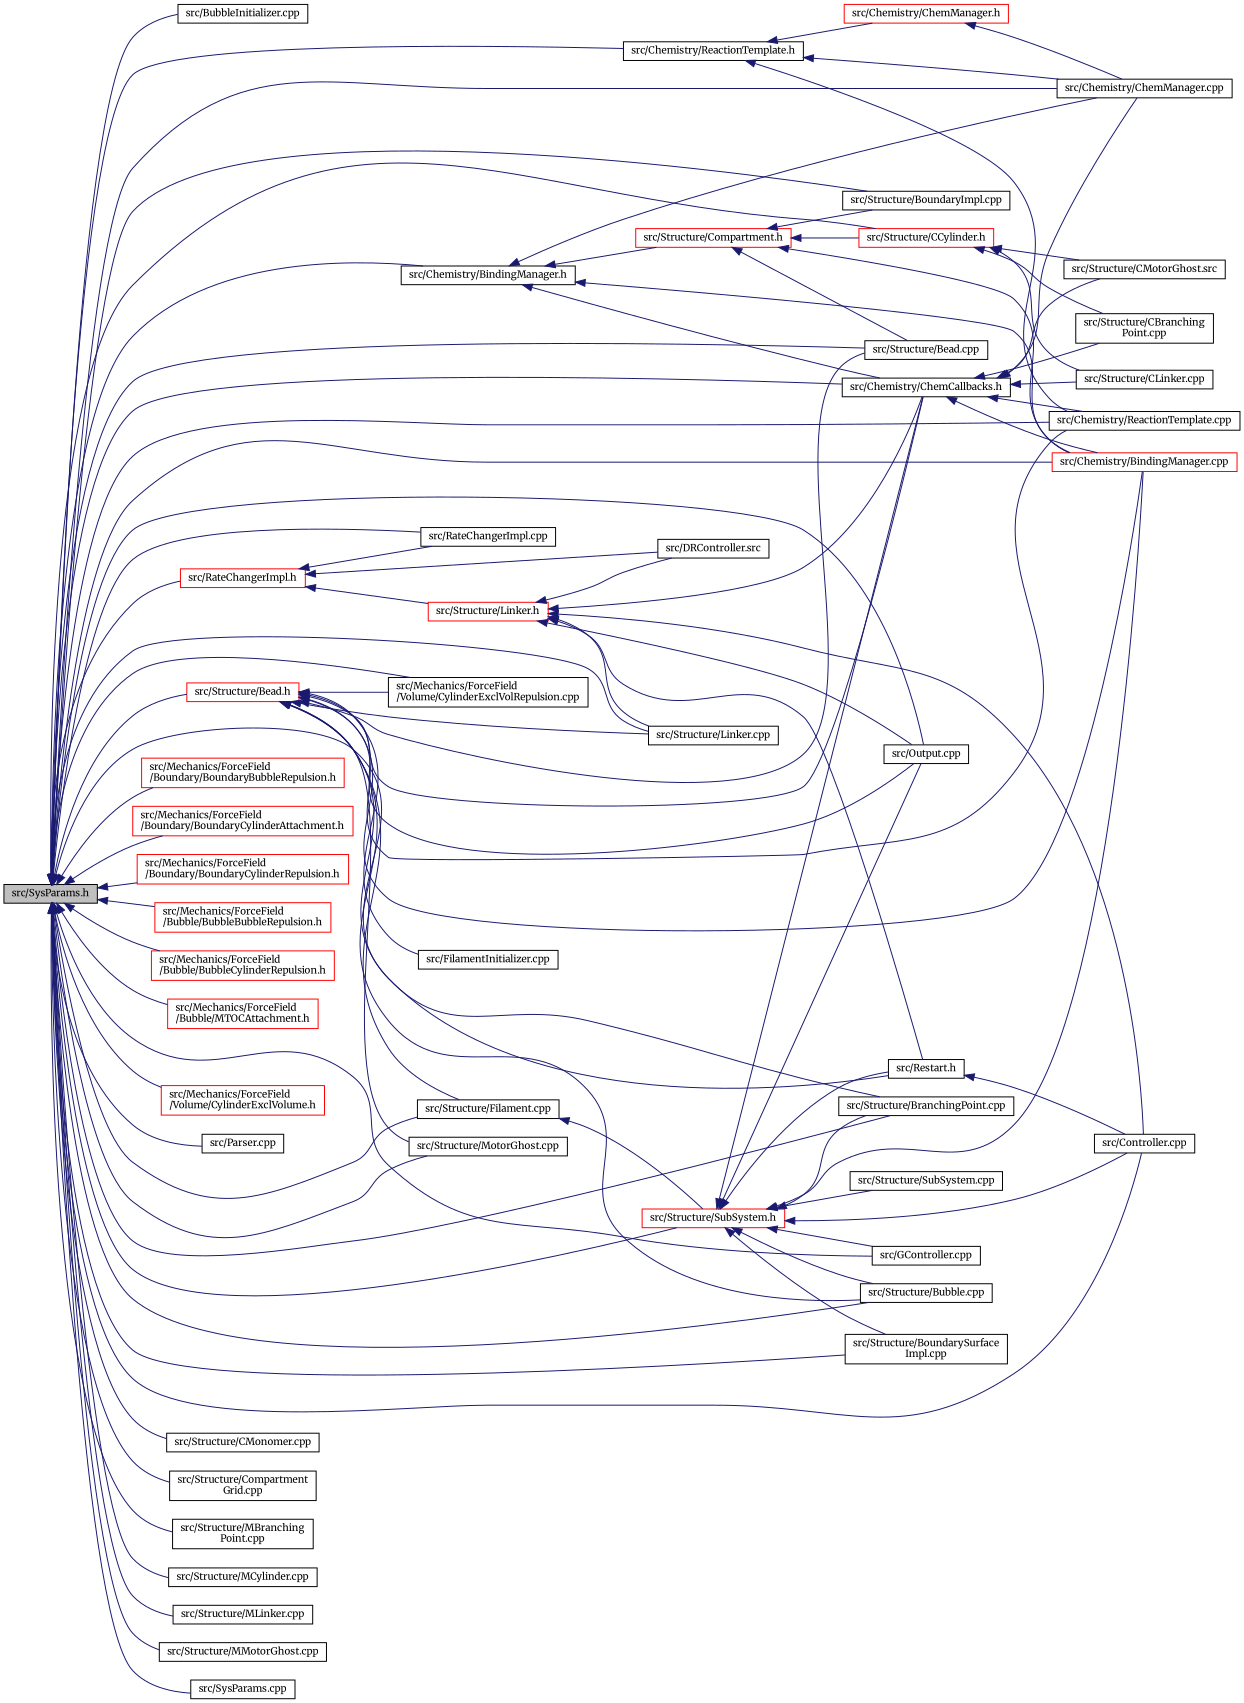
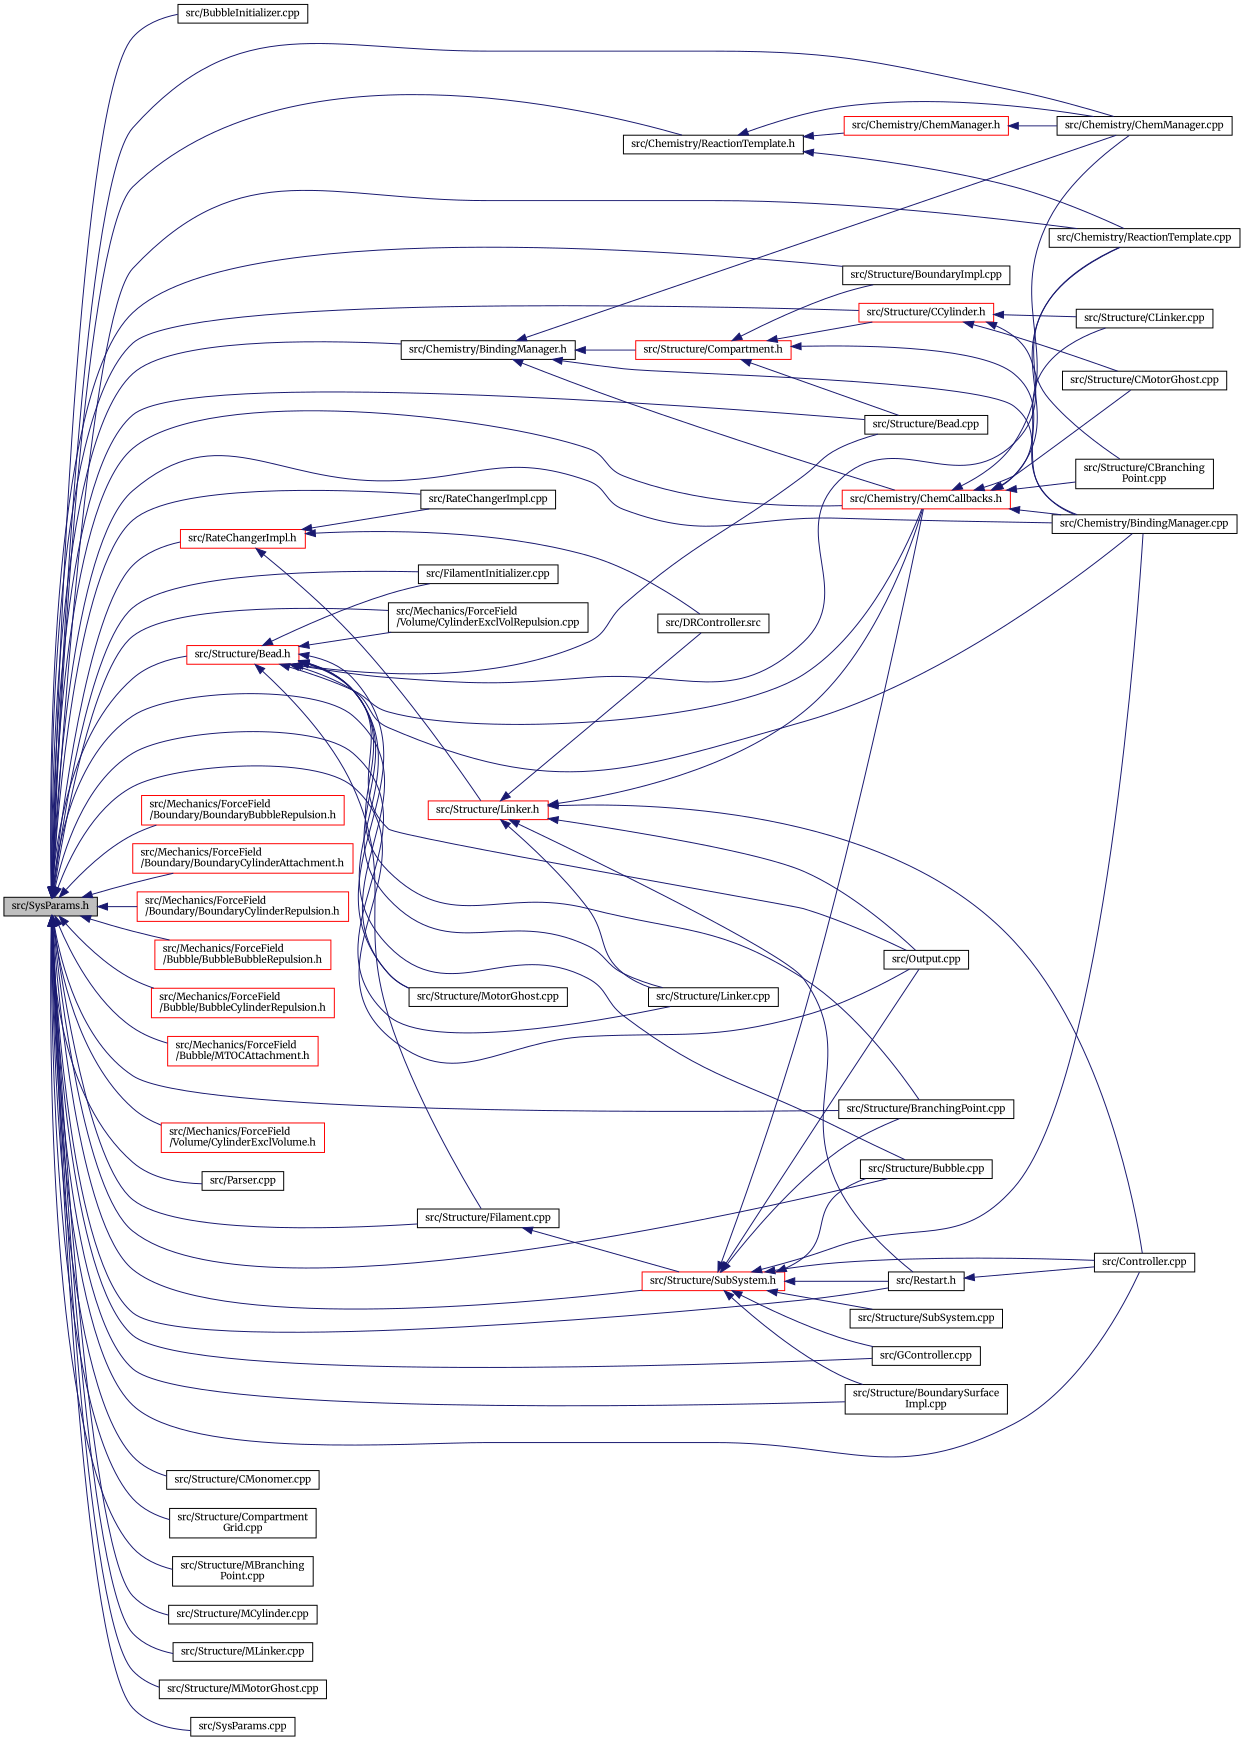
node "src/Structure/CMotorGhost.src": label "src/Structure/CMotorGhost.src" -> "src/Structure/CMotorGhost.cpp"
node "src/Chemistry/ChemCallbacks.h": color black -> red
node "src/Chemistry/BindingManager.cpp": color red -> black
edge "src/FilamentInitializer.cpp" -> "src/SysParams.h": added
